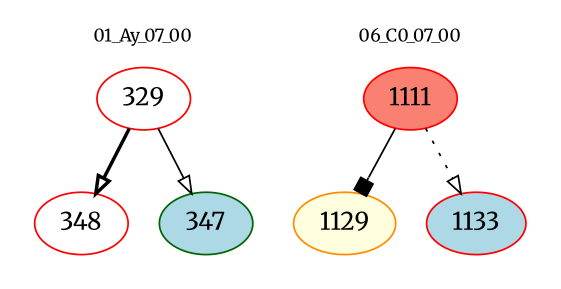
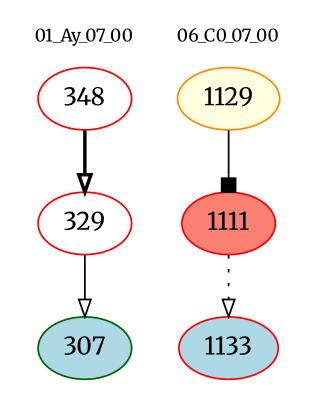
edge "329" -> "348": reversed
edge "1111" -> "1129": reversed
node "347": label "347" -> "307"
